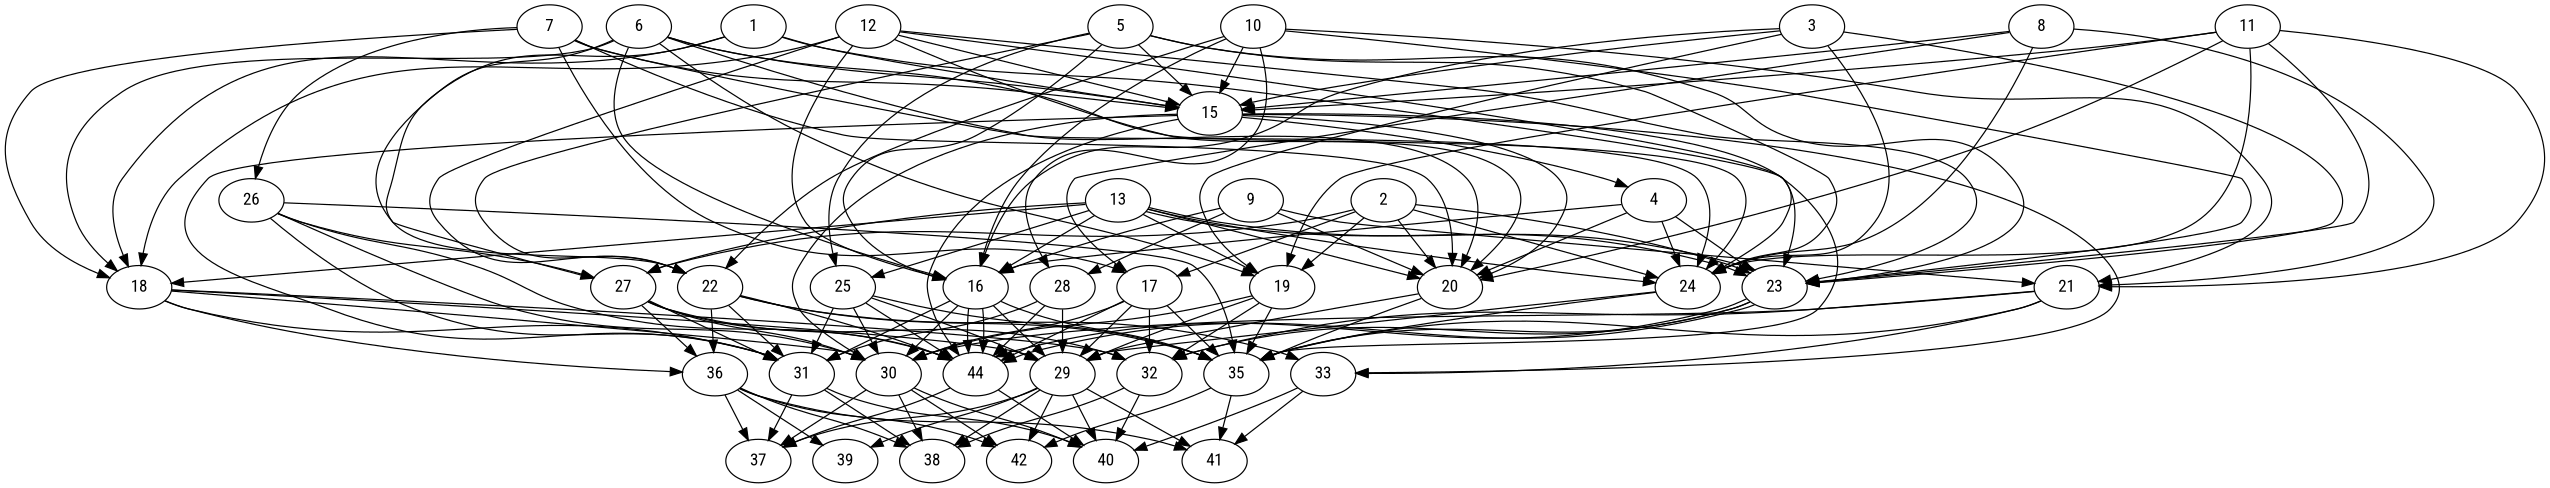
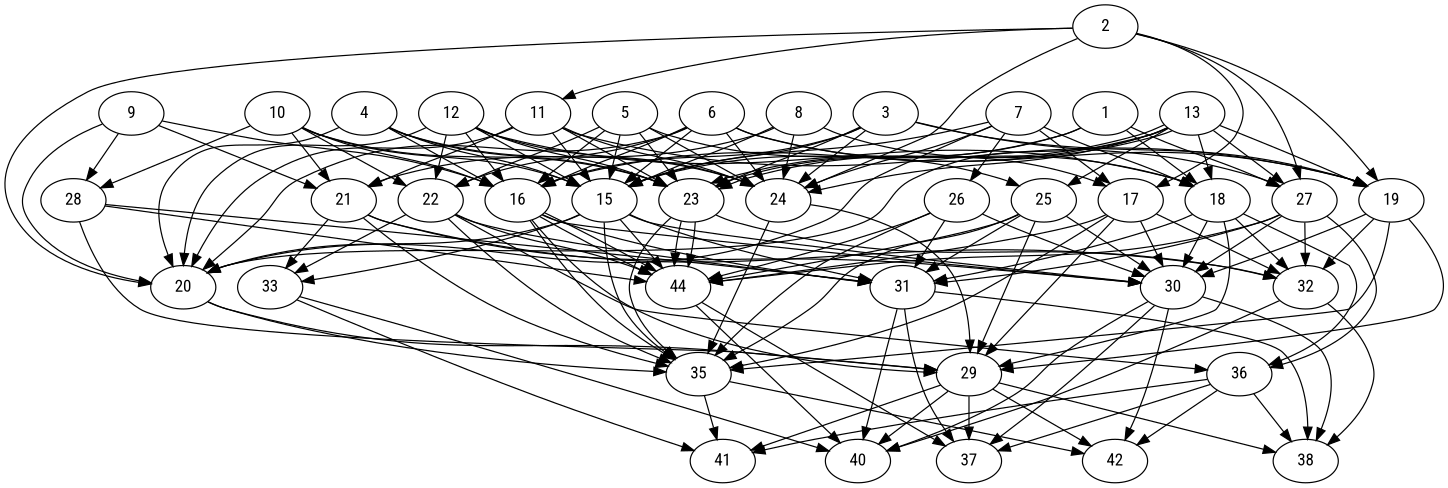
edge "15" -> "4": reversed
edge "2" -> "23": now "2" -> "11"
edge "26" -> "27": now "3" -> "27"
node "39": removed
